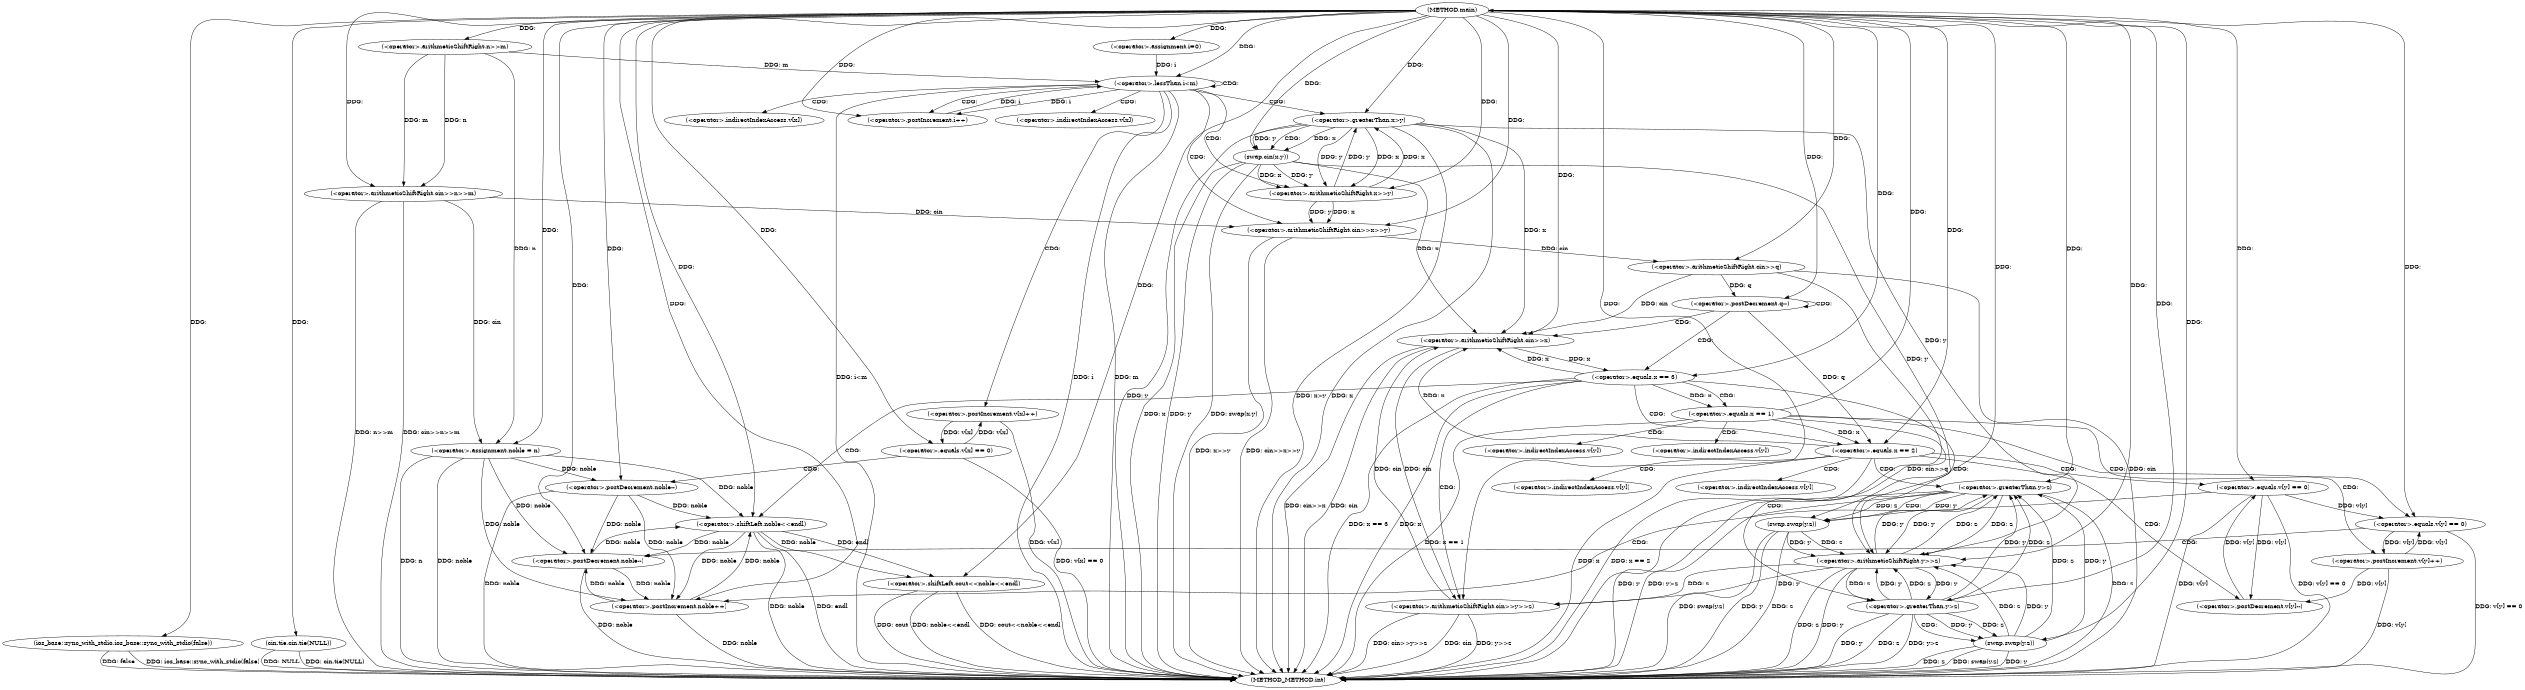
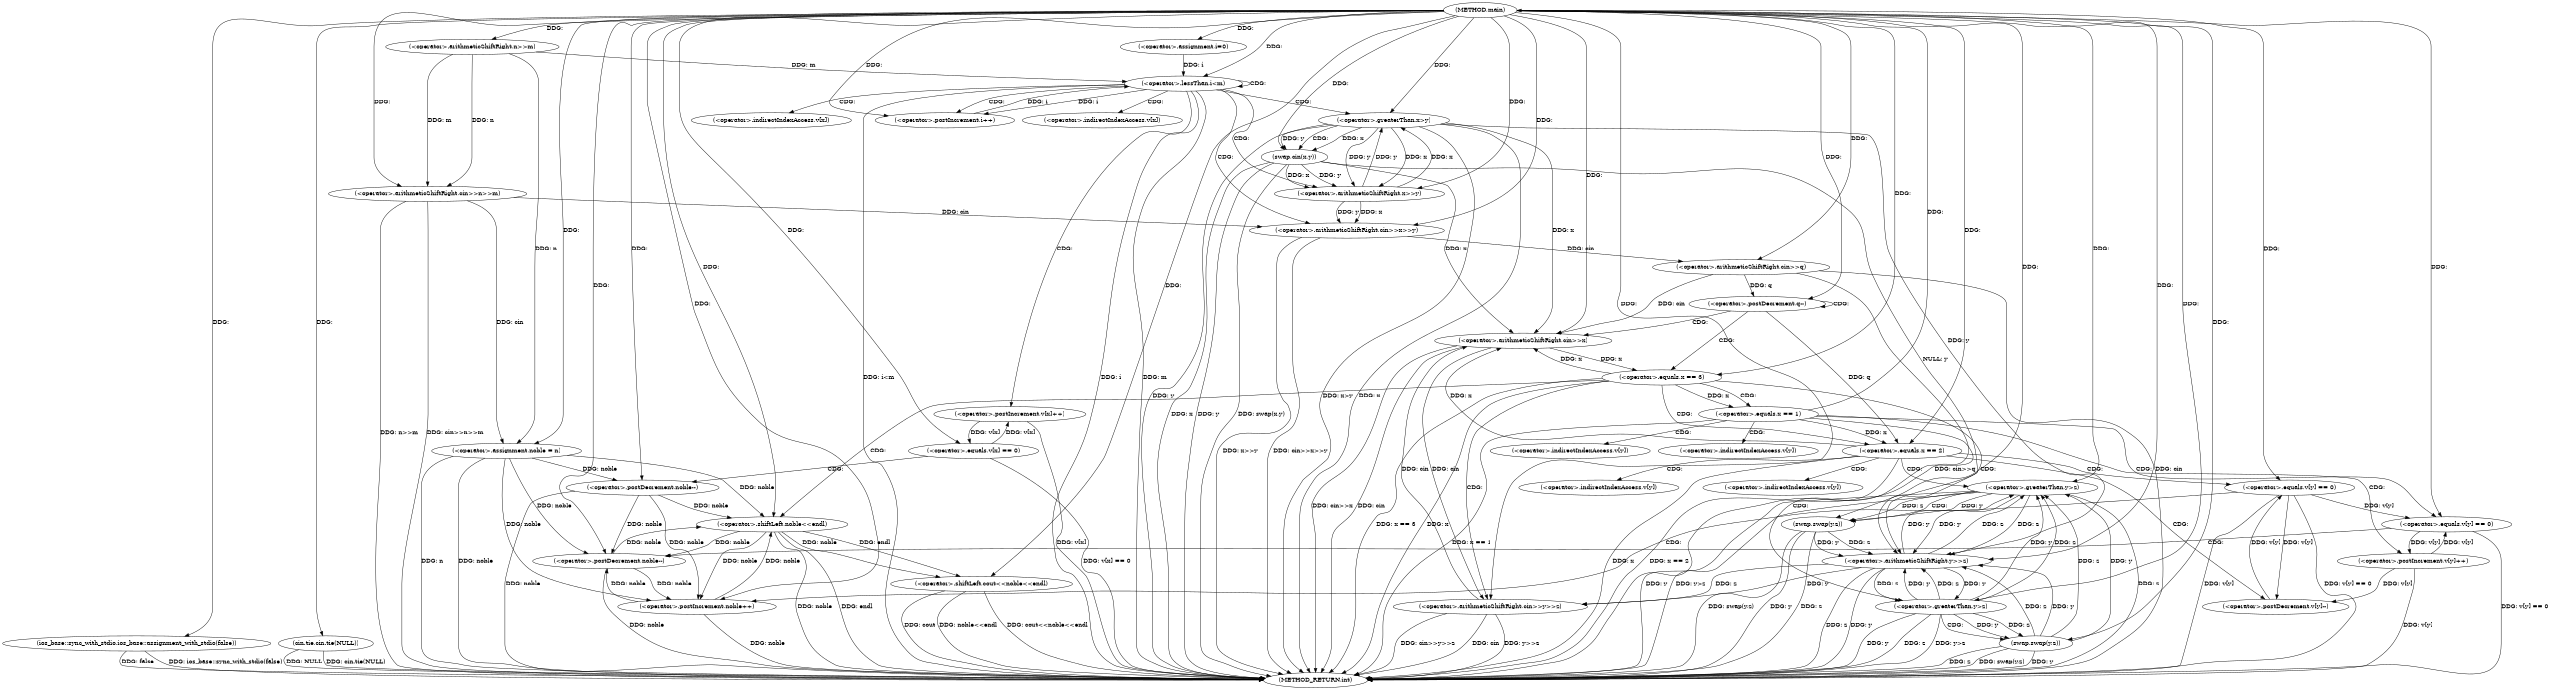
edge "(swap,cin(x,y))" -> "(<operator>.arithmeticShiftRight,y>>z)": label "DDG: y" -> "NULL: y"
node "(ios_base::sync_with_stdio,ios_base::sync_with_stdio(false))": label "(ios_base::sync_with_stdio,ios_base::sync_with_stdio(false))" -> "(ios_base::sync_with_stdio,ios_base::assignment_with_stdio(false))"
node "(METHOD_METHOD,int)": label "(METHOD_METHOD,int)" -> "(METHOD_RETURN,int)"
